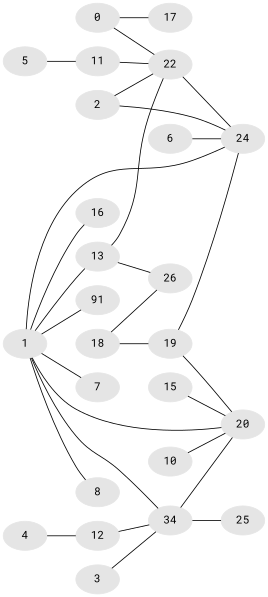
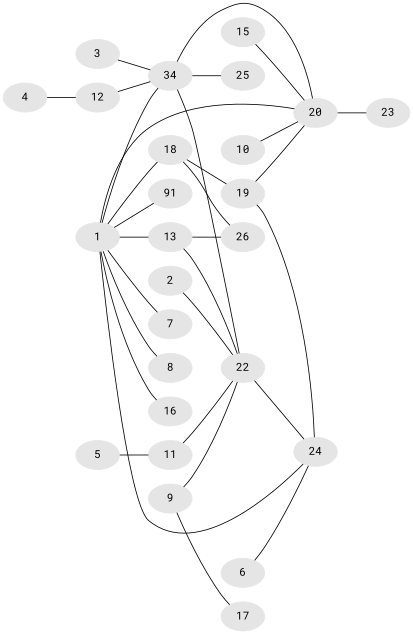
node "0": label "0" -> "9"
edge "2" -- "24": removed
node "23": added
edge "18" -- "1": added
edge "34" -- "22": added
